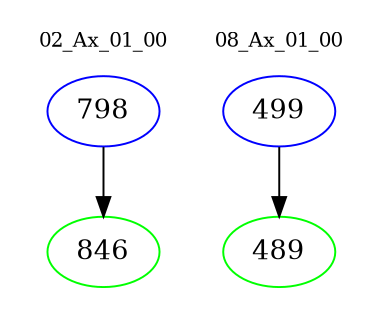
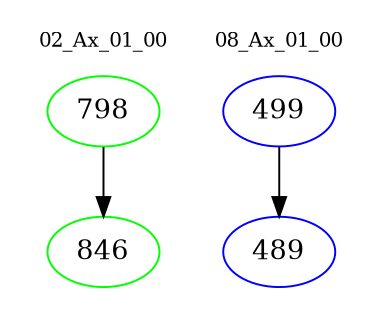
node "798": color blue -> green
node "489": color green -> blue
